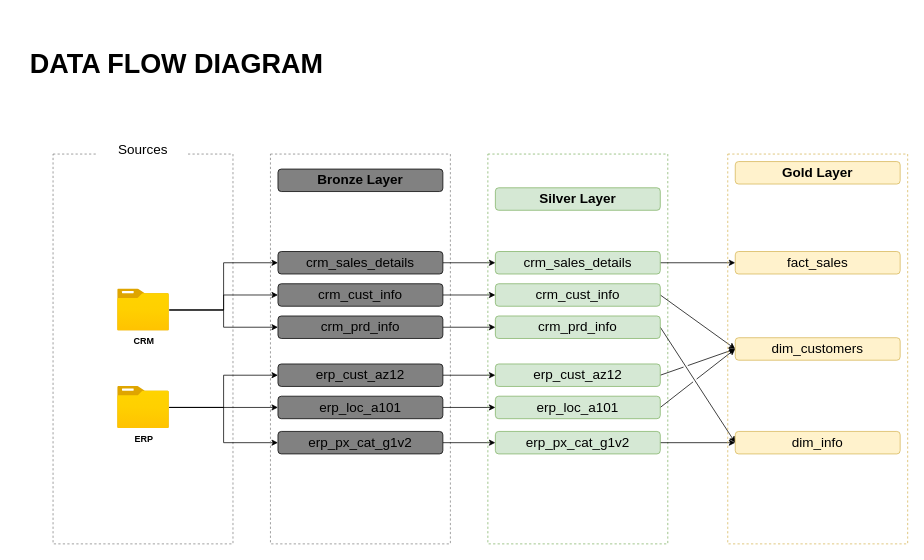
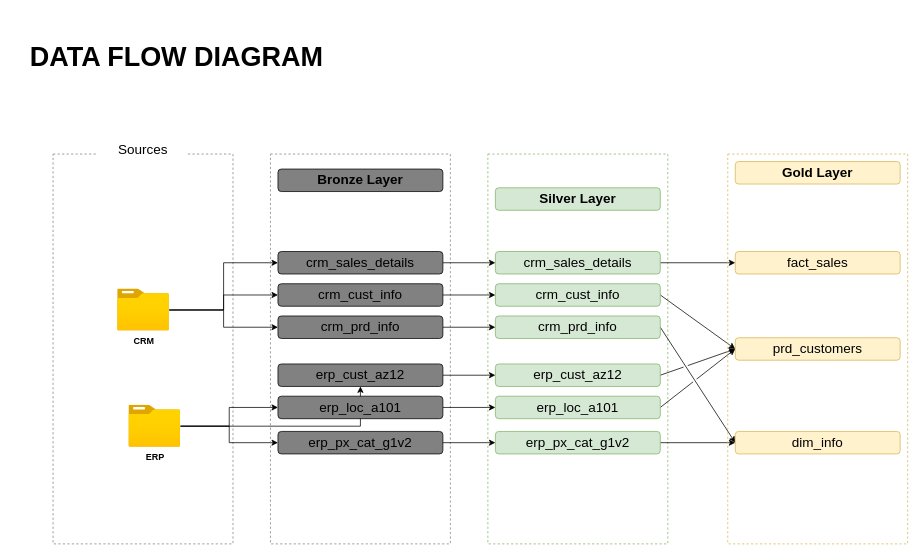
node "DATA FLOW DIAGRAM": moved (177, 64) -> (177, 57)
node "dim_customers": label "dim_customers" -> "prd_customers"
node "ERP": moved (143, 408) -> (155, 426)
